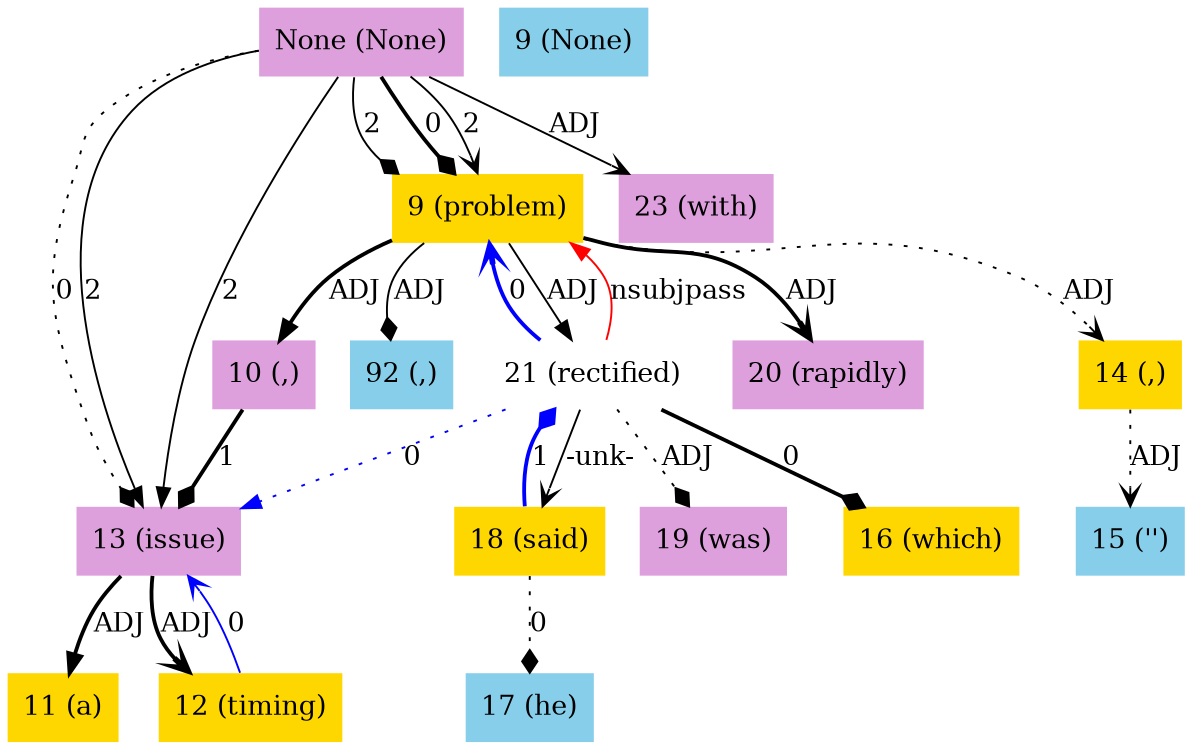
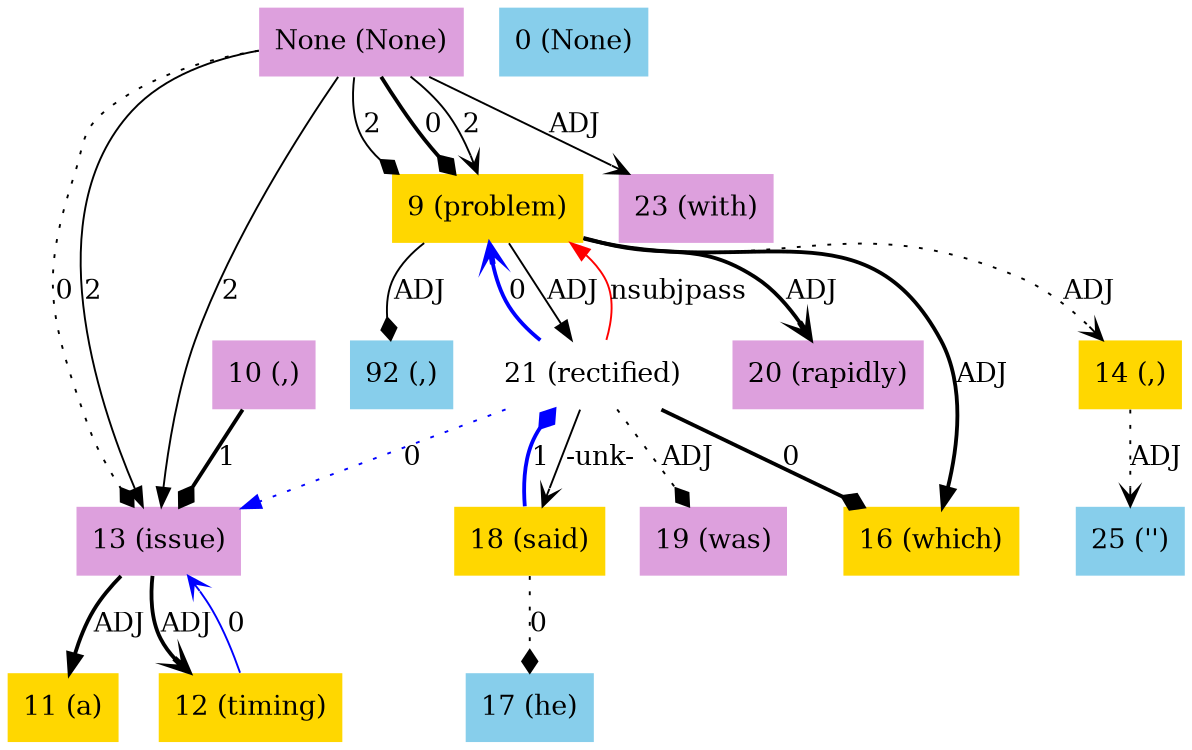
node "9 (None)": label "9 (None)" -> "0 (None)"
edge "9 (problem)" -> "10 (,)": now "9 (problem)" -> "16 (which)"
node "15 ('')": label "15 ('')" -> "25 ('')"
